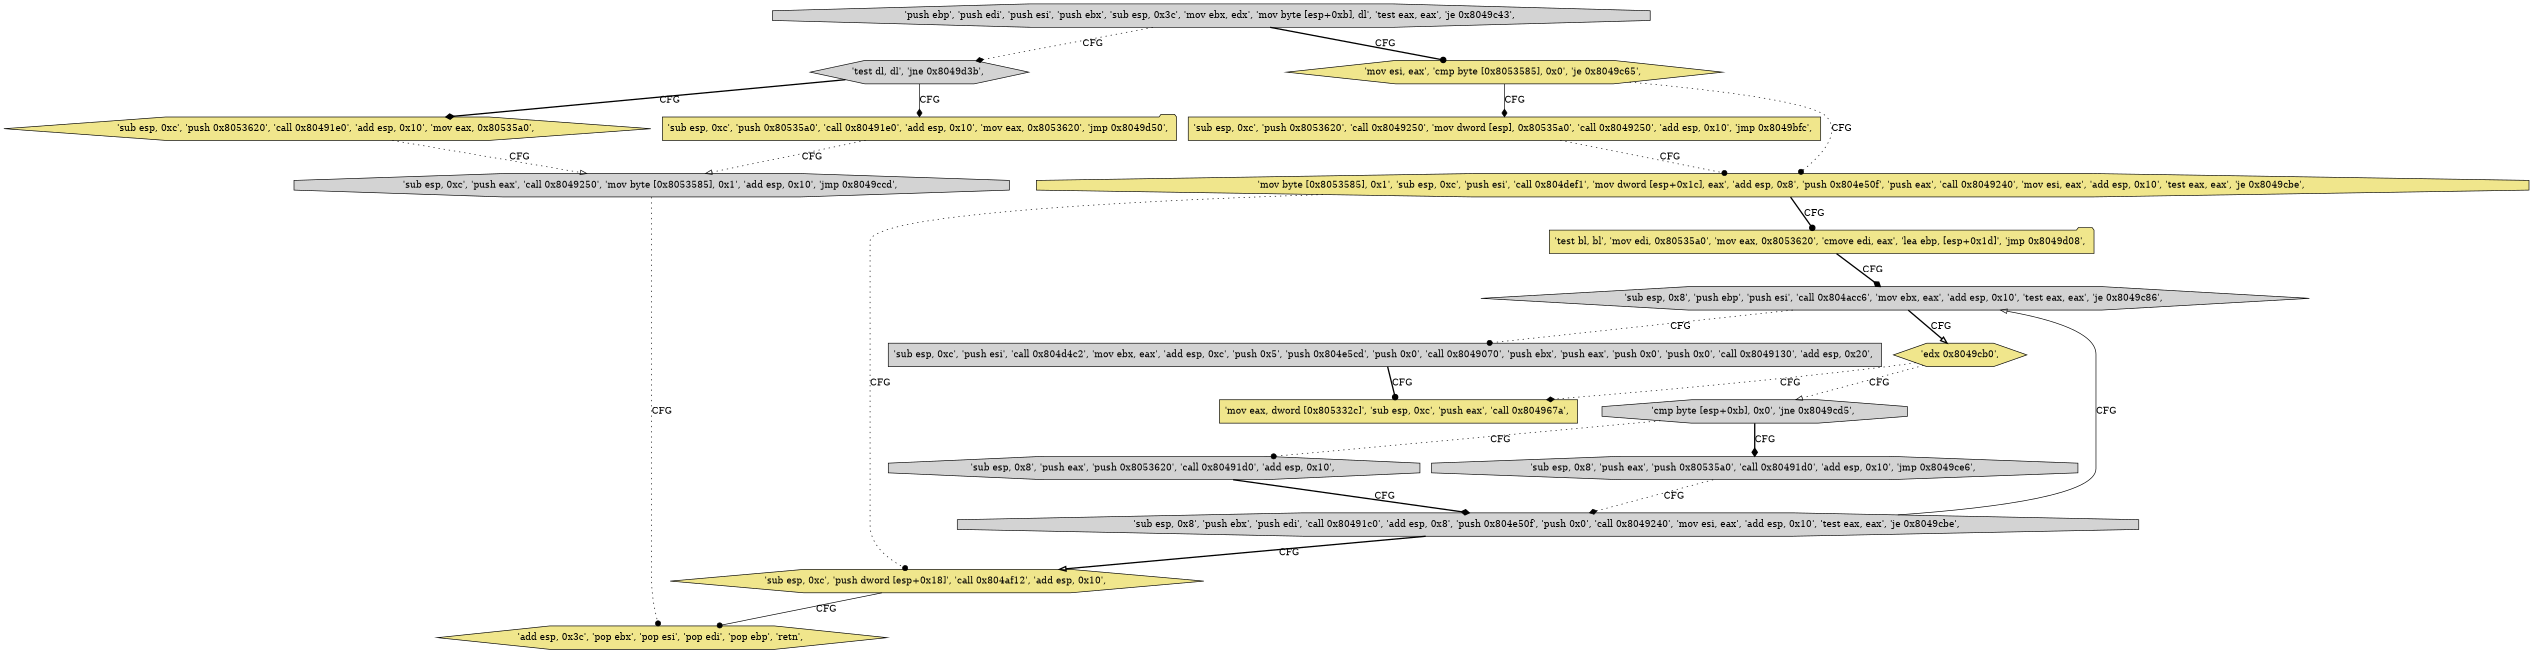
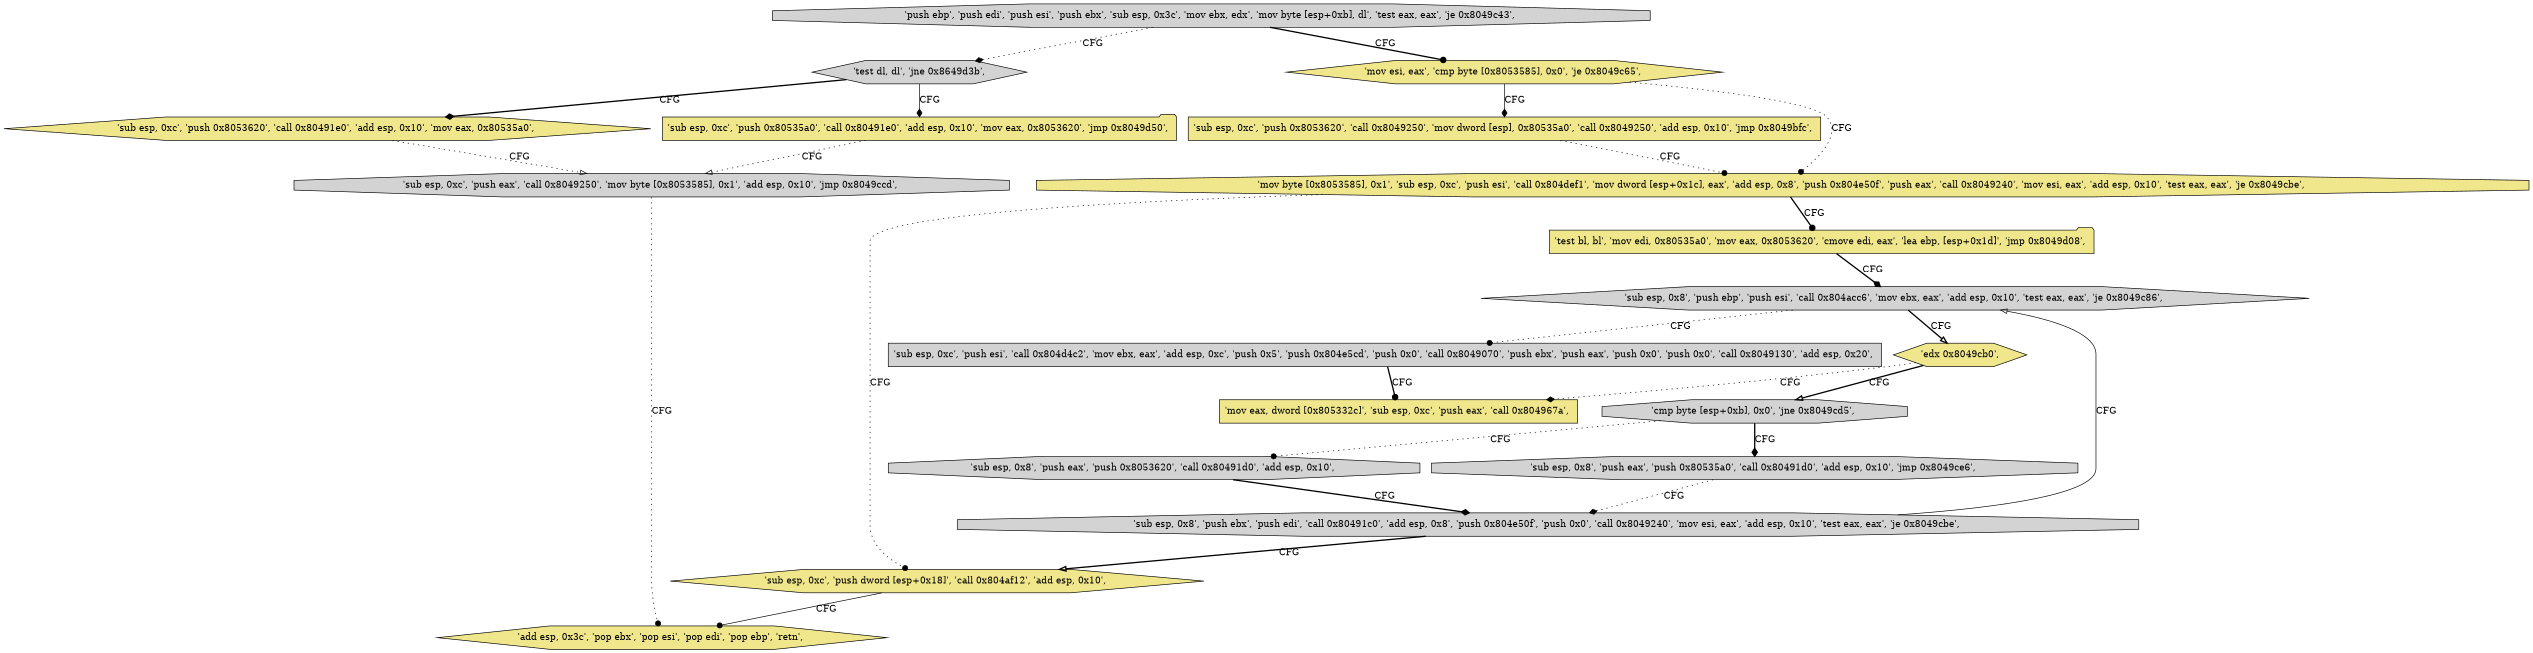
node "'test dl, dl', 'jne 0x8049d3b',": label "'test dl, dl', 'jne 0x8049d3b'," -> "'test dl, dl', 'jne 0x8649d3b',"
edge "'edx 0x8049cb0'," -> "'cmp byte [esp+0xb], 0x0', 'jne 0x8049cd5',": style dotted -> bold
